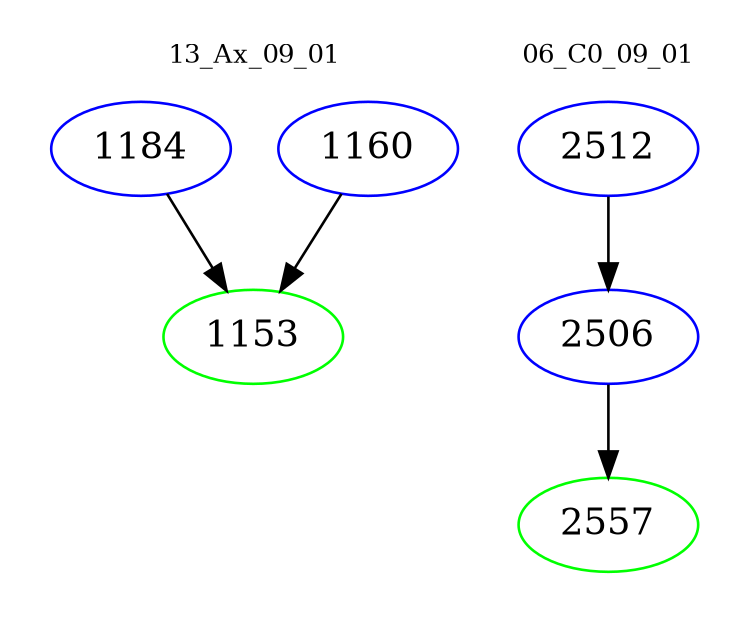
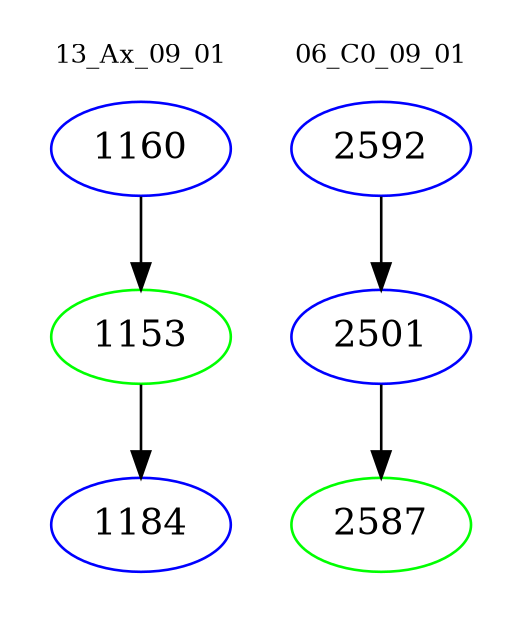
node "2512": label "2512" -> "2592"
edge "1184" -> "1153": reversed
node "2506": label "2506" -> "2501"
node "2557": label "2557" -> "2587"
